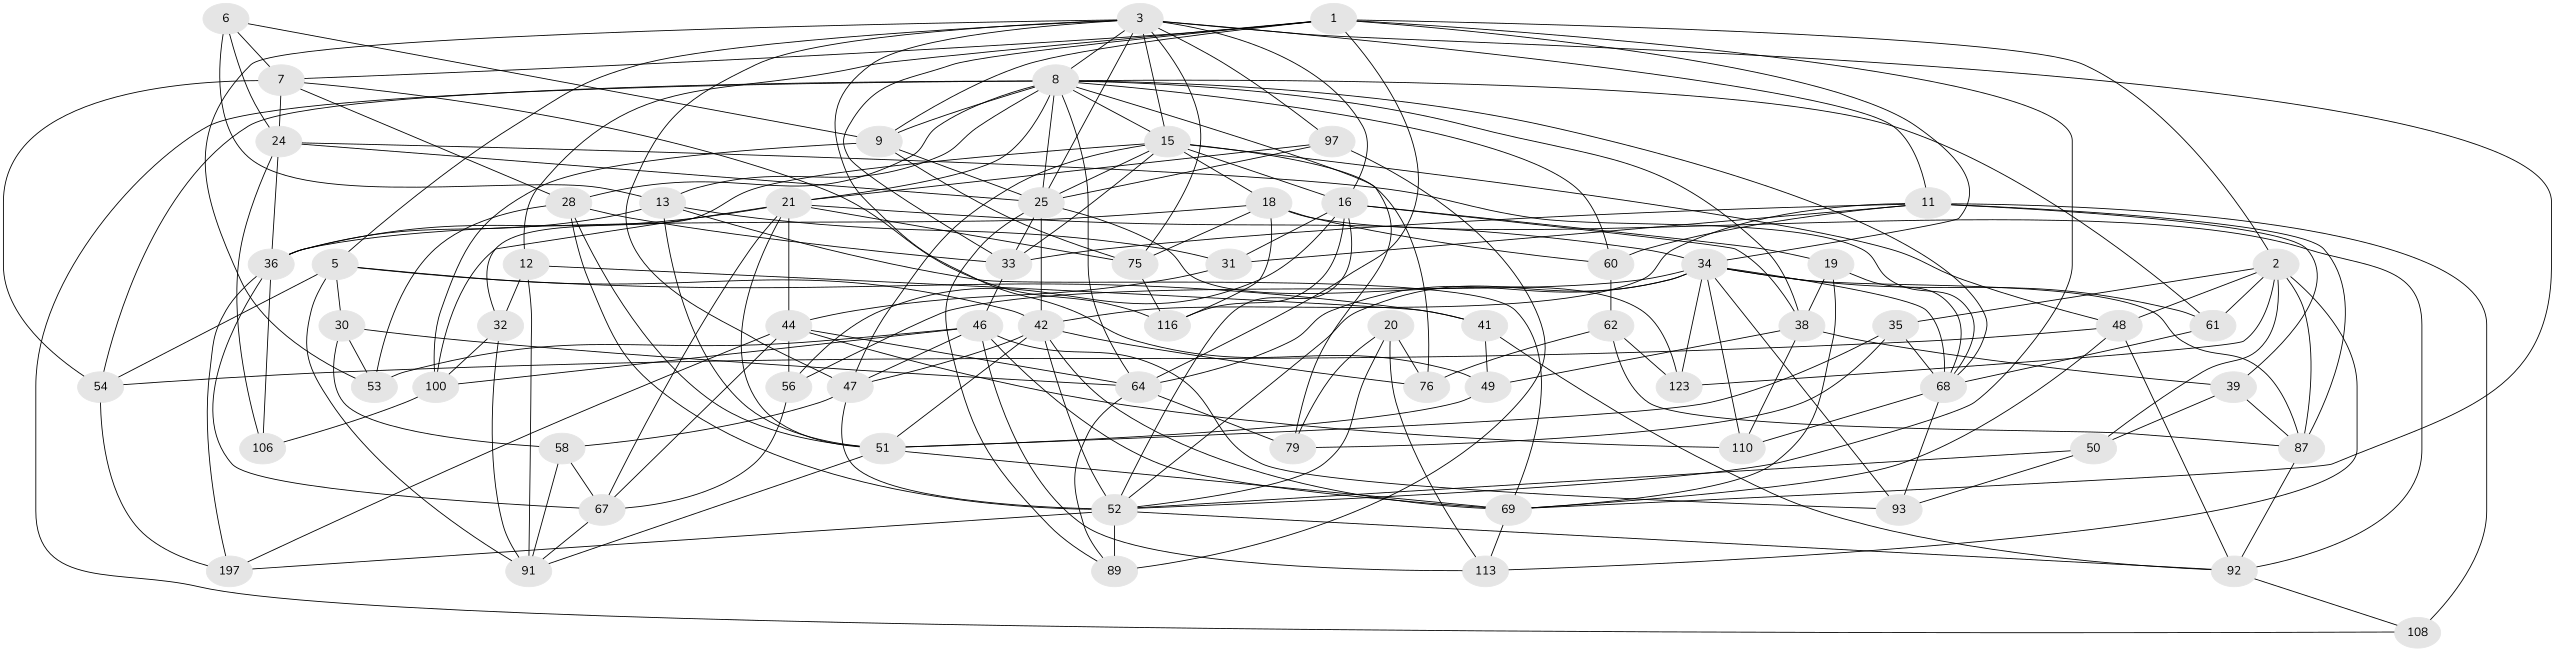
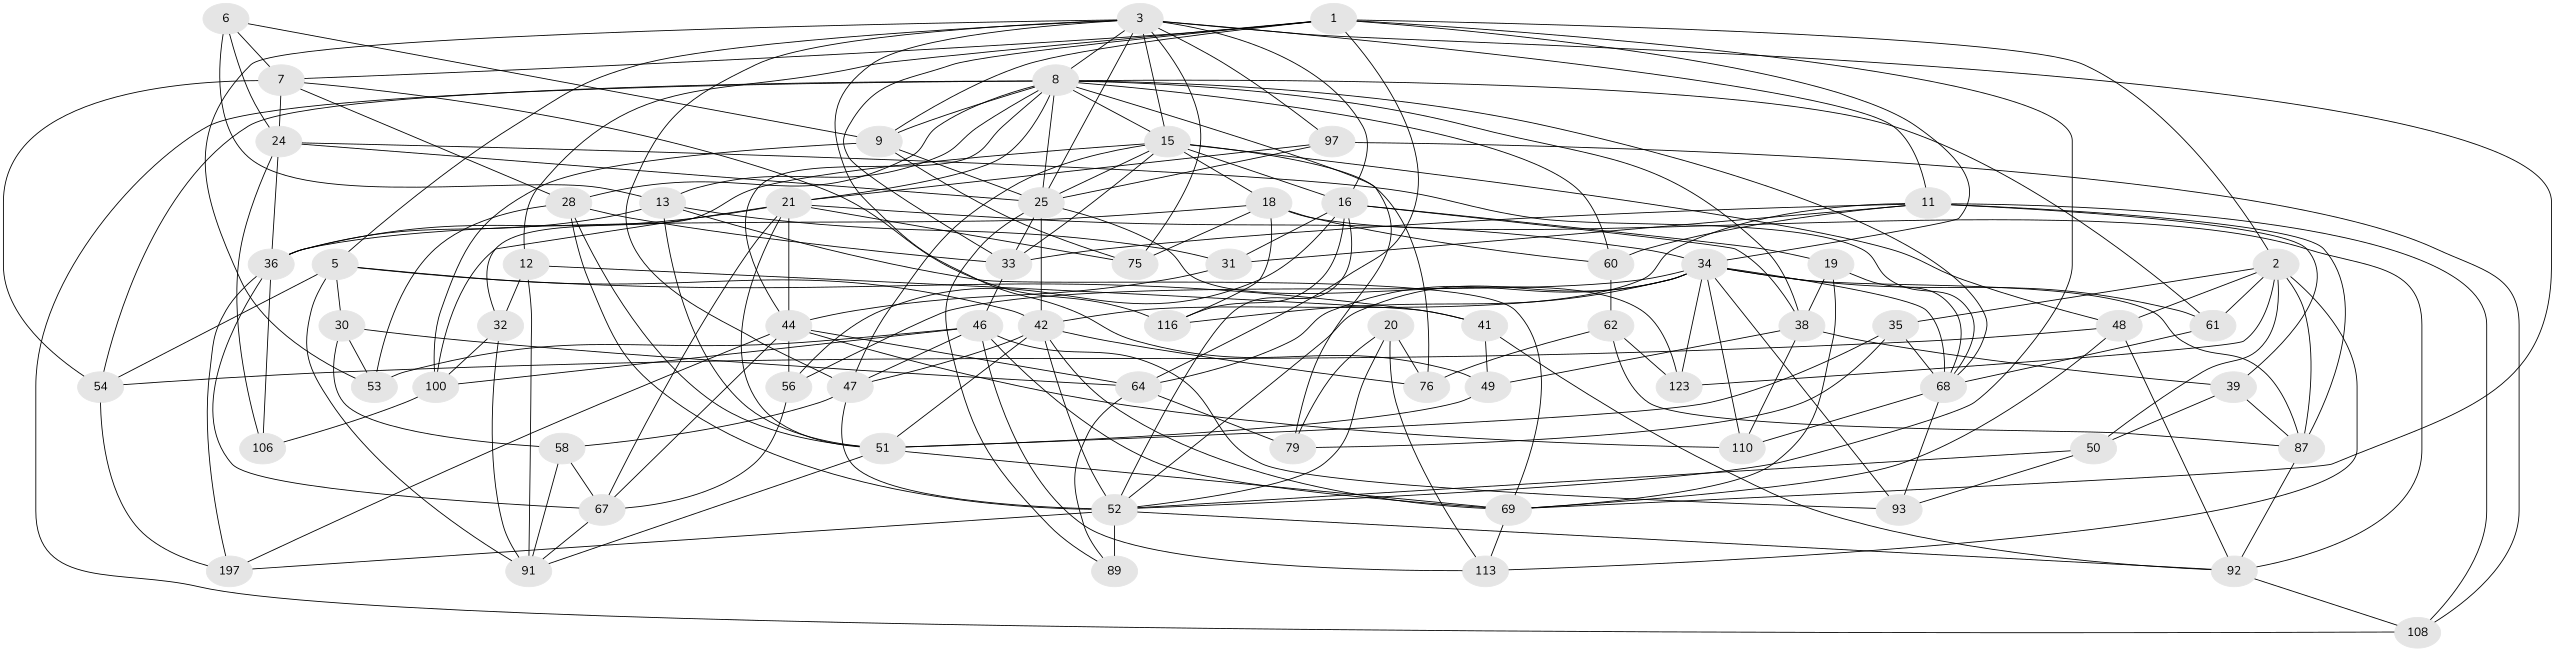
edge "8" -- "64": now "8" -- "44"
edge "75" -- "116": now "34" -- "116"
edge "97" -- "89": now "97" -- "108"
